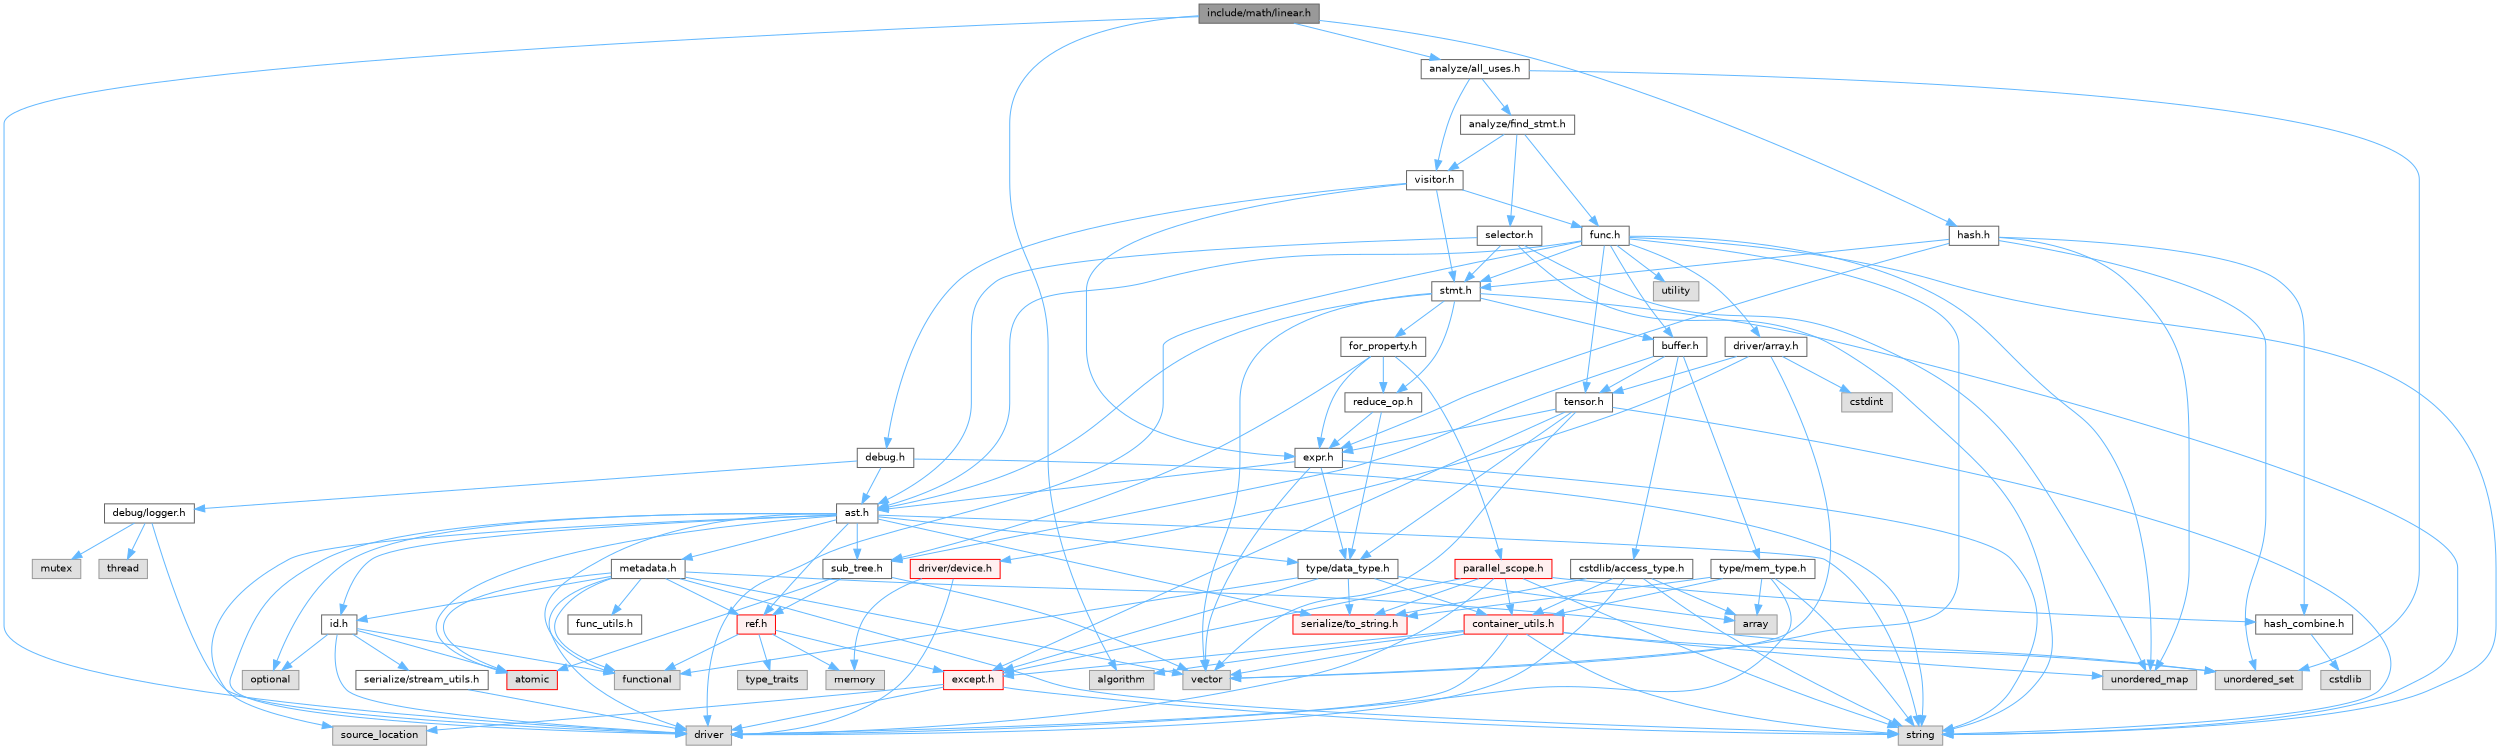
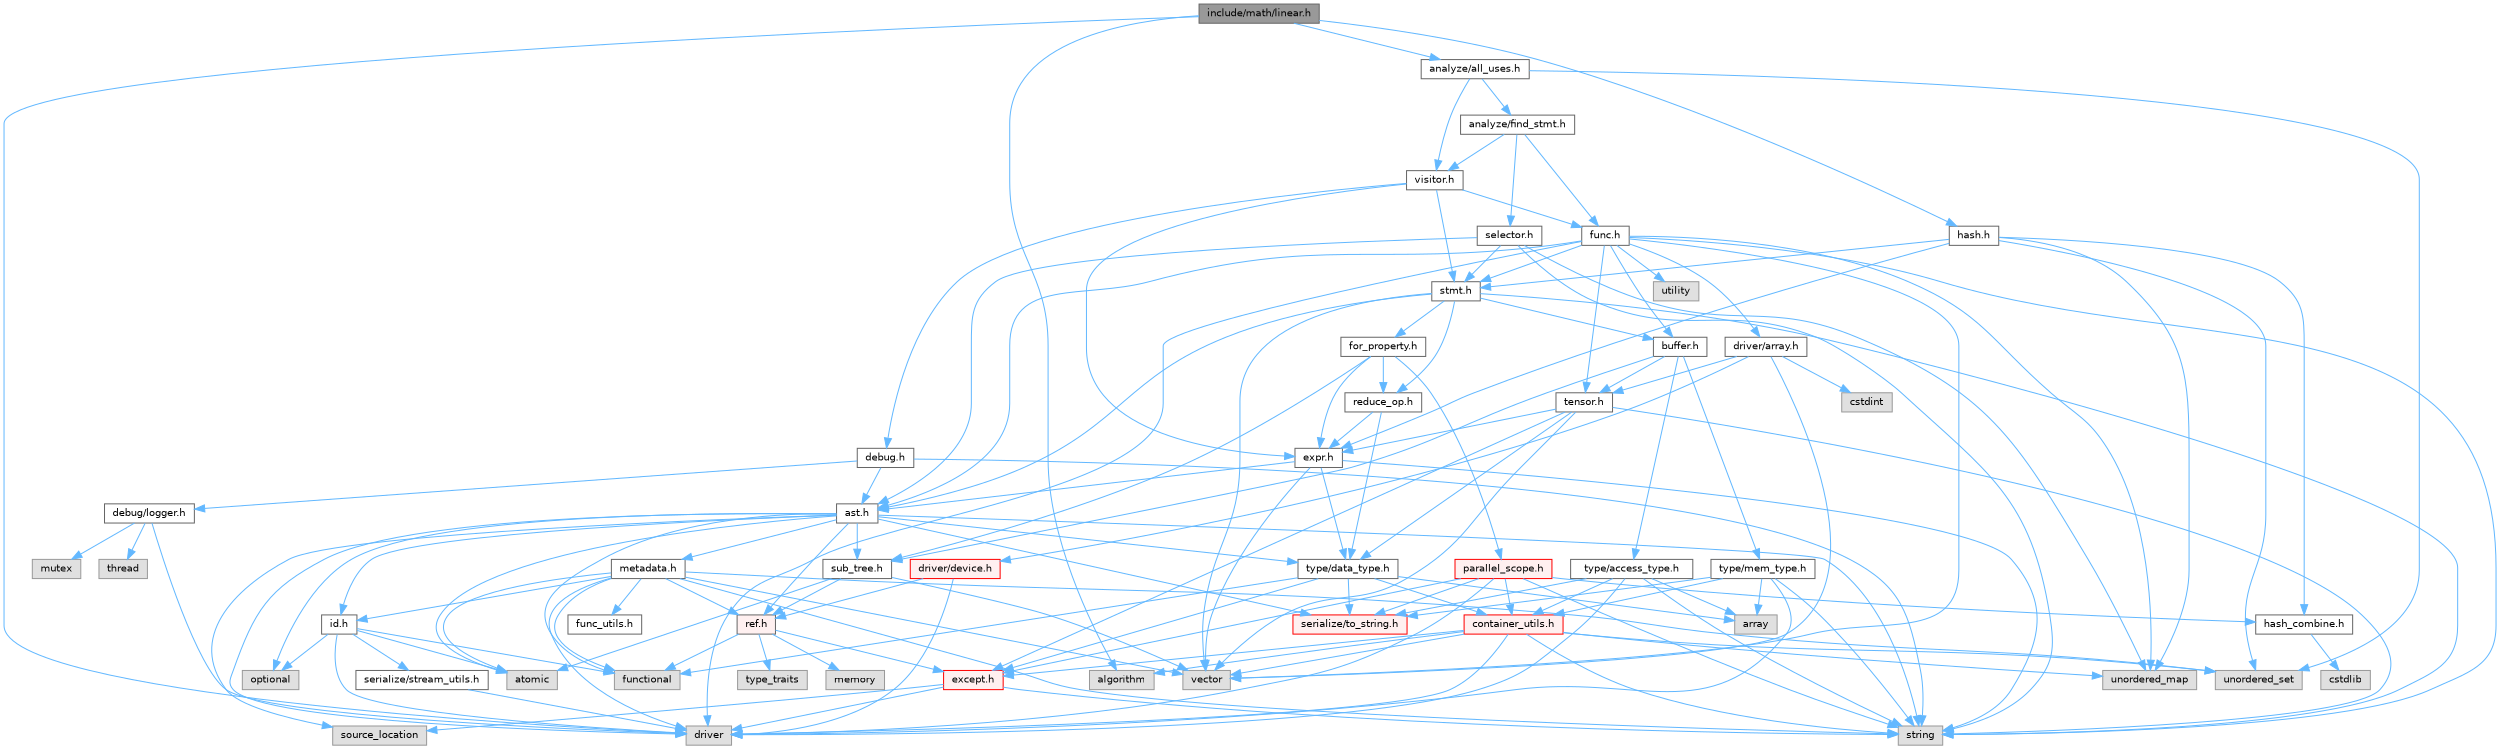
node "cstdlib/access_type.h": label "cstdlib/access_type.h" -> "type/access_type.h"
edge "driver/device.h" -> "memory": now "driver/device.h" -> "ref.h"
node "ref.h": color red -> grey40
node "atomic": color red -> grey60
